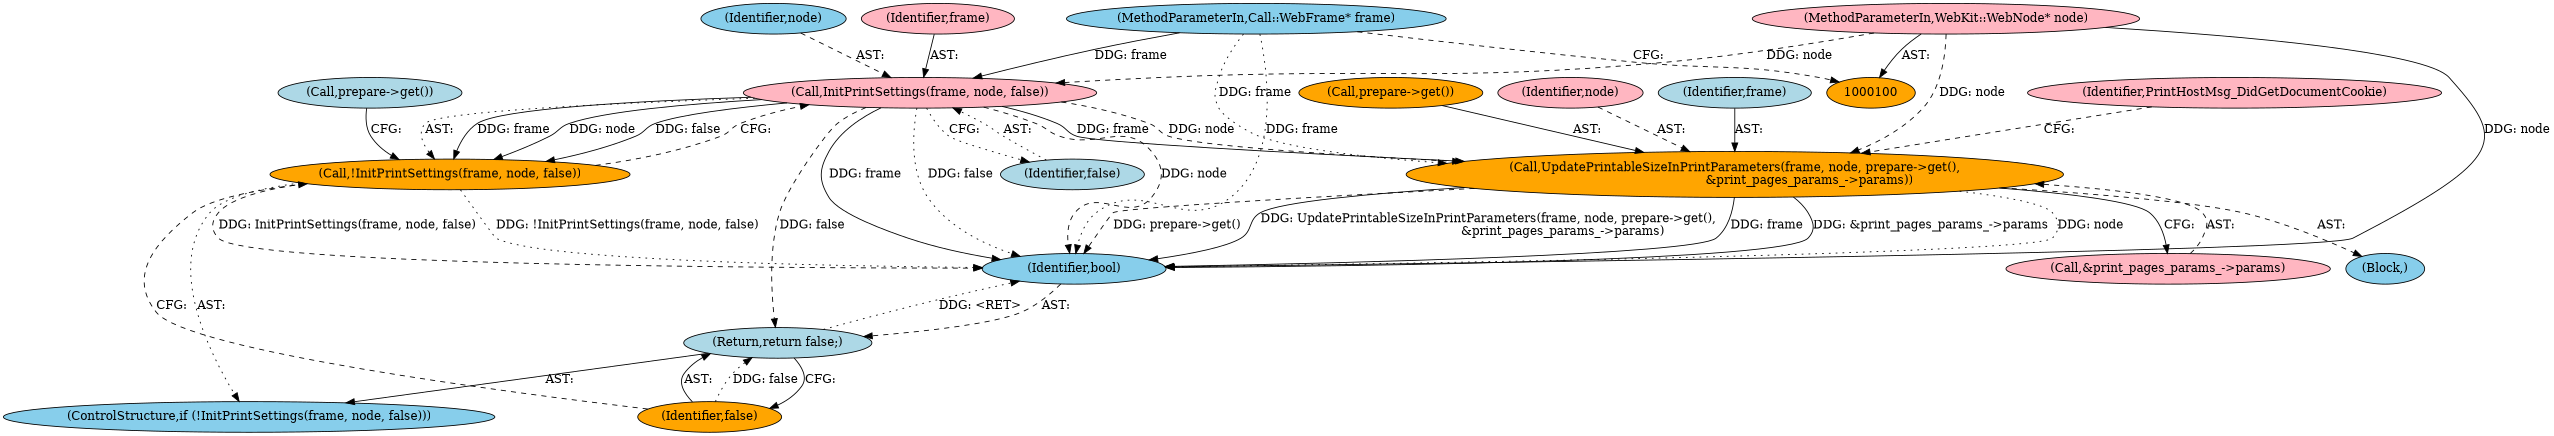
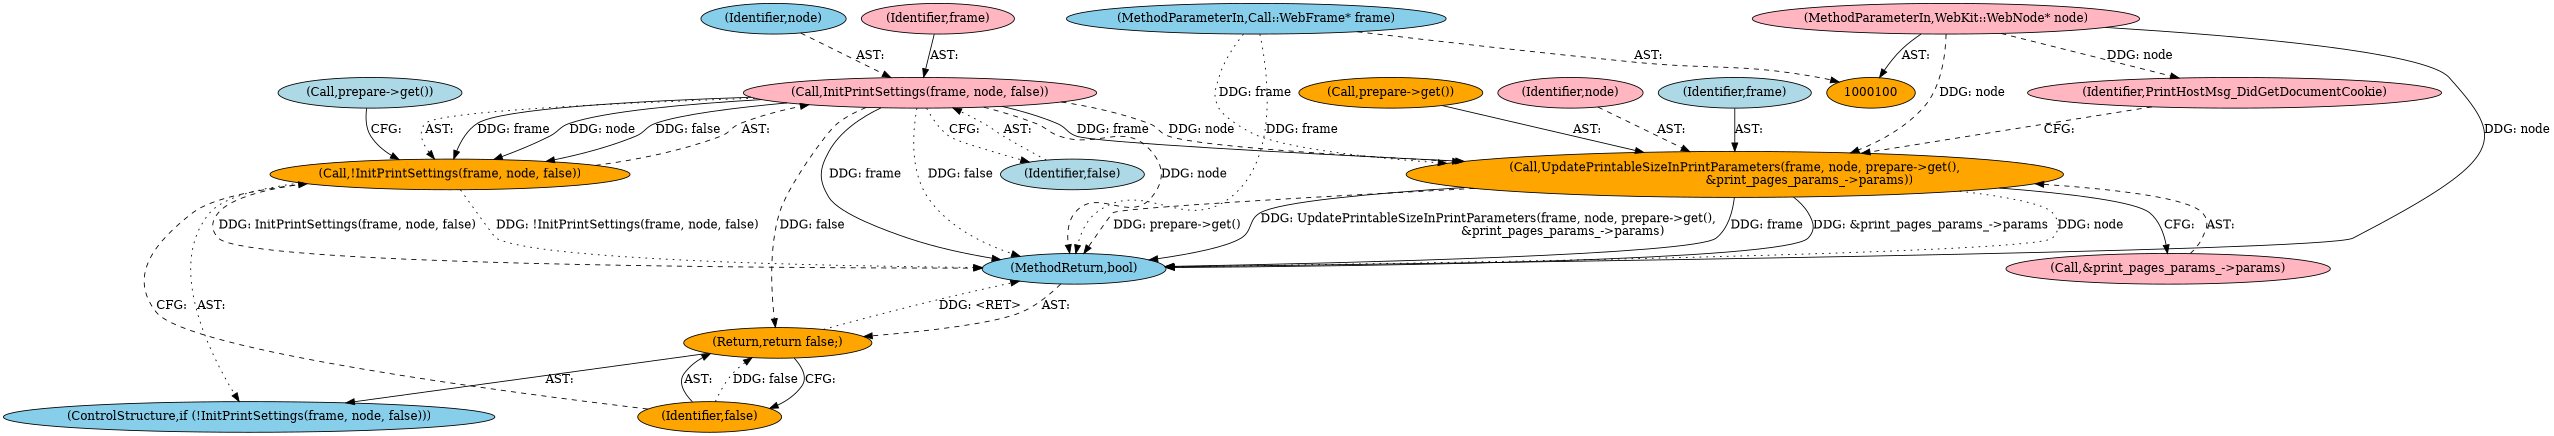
edge "(MethodParameterIn,Call::WebFrame* frame)" -> "(Call,InitPrintSettings(frame, node, false))": removed, label "DDG: frame"
edge "(MethodParameterIn,Call::WebFrame* frame)" -> "1000100": label "CFG: " -> "AST: "
edge "(MethodParameterIn,WebKit::WebNode* node)" -> "(Call,InitPrintSettings(frame, node, false))": now "(MethodParameterIn,WebKit::WebNode* node)" -> "(Identifier,PrintHostMsg_DidGetDocumentCookie)"
edge "(Call,!InitPrintSettings(frame, node, false))" -> "(Call,InitPrintSettings(frame, node, false))": label "CFG: " -> "AST: "
node "(Identifier,bool)": label "(Identifier,bool)" -> "(MethodReturn,bool)"
node "(Block,)": removed
node "(Return,return false;)": fillcolor lightblue -> orange
